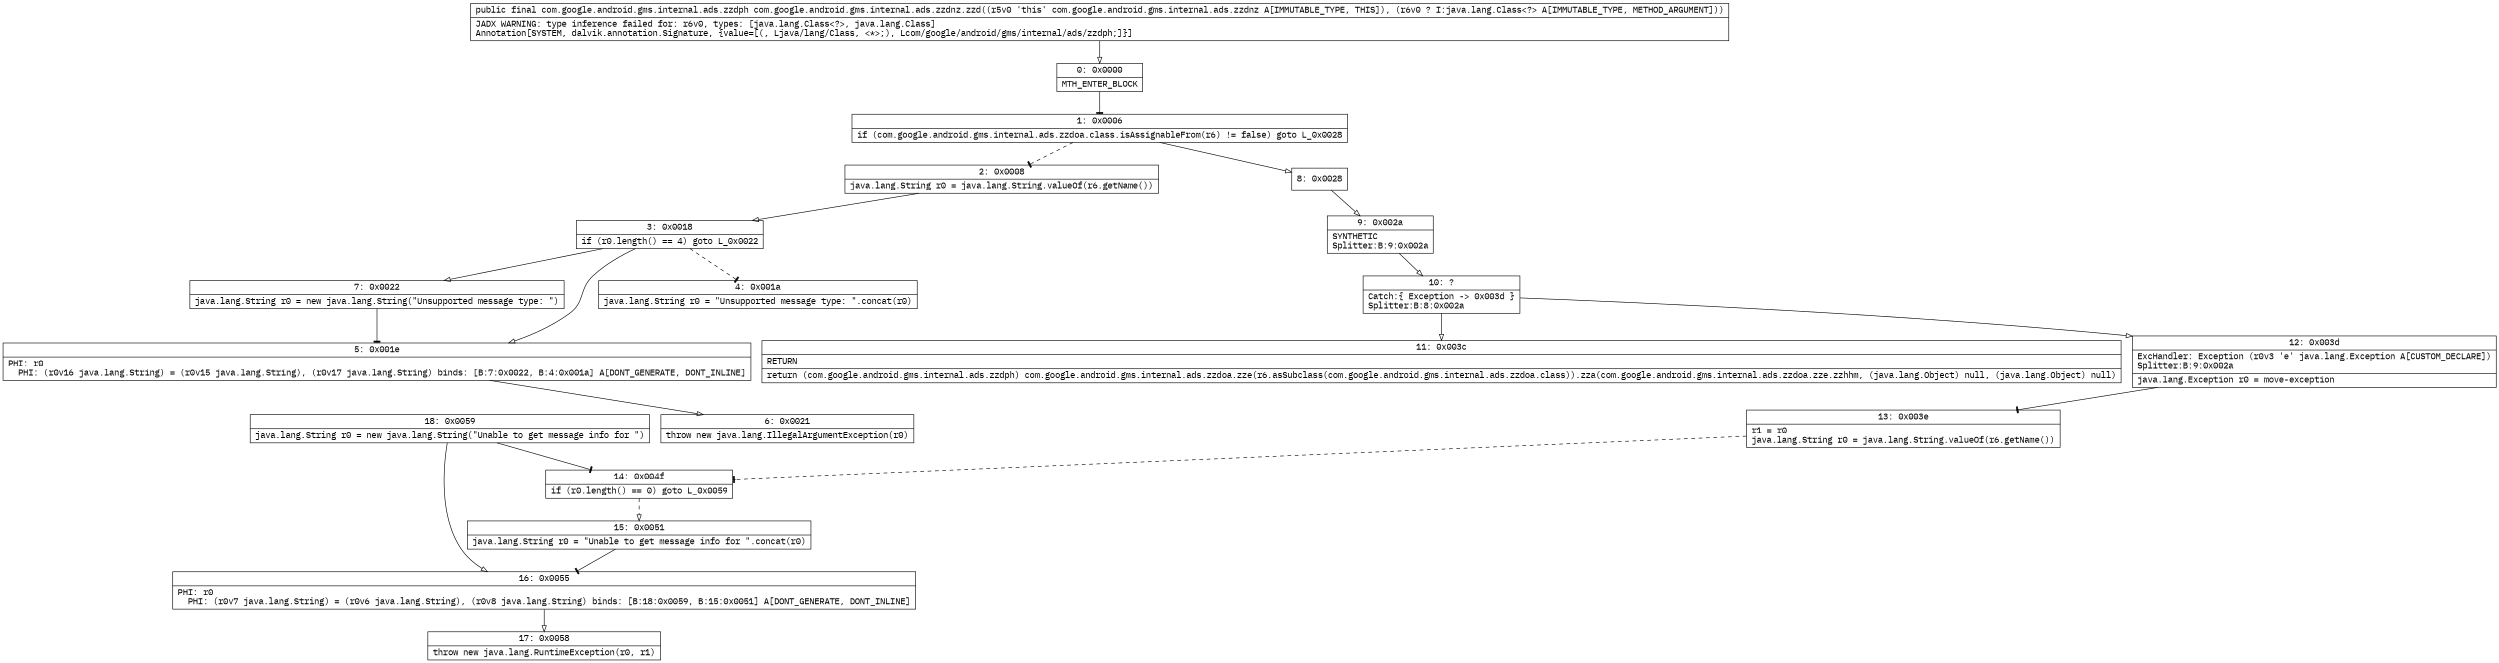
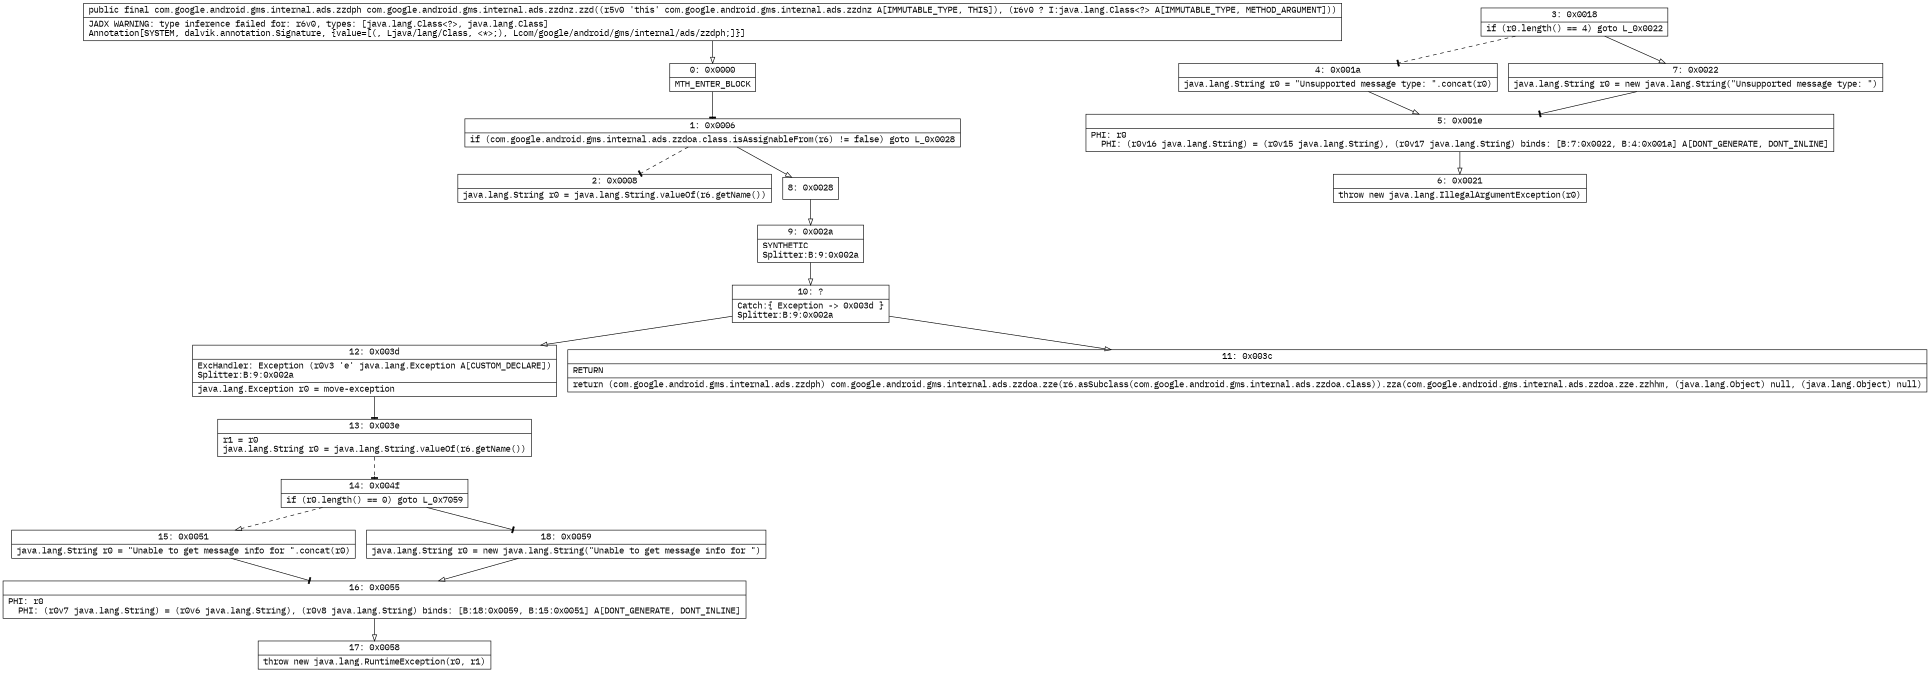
edge "2: 0x0008" -> "3: 0x0018": removed
edge "3: 0x0018" -> "5: 0x001e": now "4: 0x001a" -> "5: 0x001e"
node "10: ?": text "Splitter:B:8:0x002a" -> "Splitter:B:9:0x002a"
edge "18: 0x0059" -> "14: 0x004f": reversed
node "14: 0x004f": text "if (r0.length() == 0) goto L_0x0059" -> "if (r0.length() == 0) goto L_0x7059"
